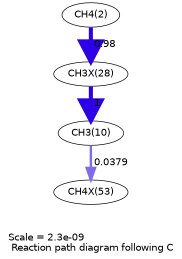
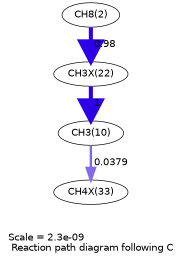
node "CH4(2)": label "CH4(2)" -> "CH8(2)"
node "CH3X(28)": label "CH3X(28)" -> "CH3X(22)"
node "CH4X(53)": label "CH4X(53)" -> "CH4X(33)"
